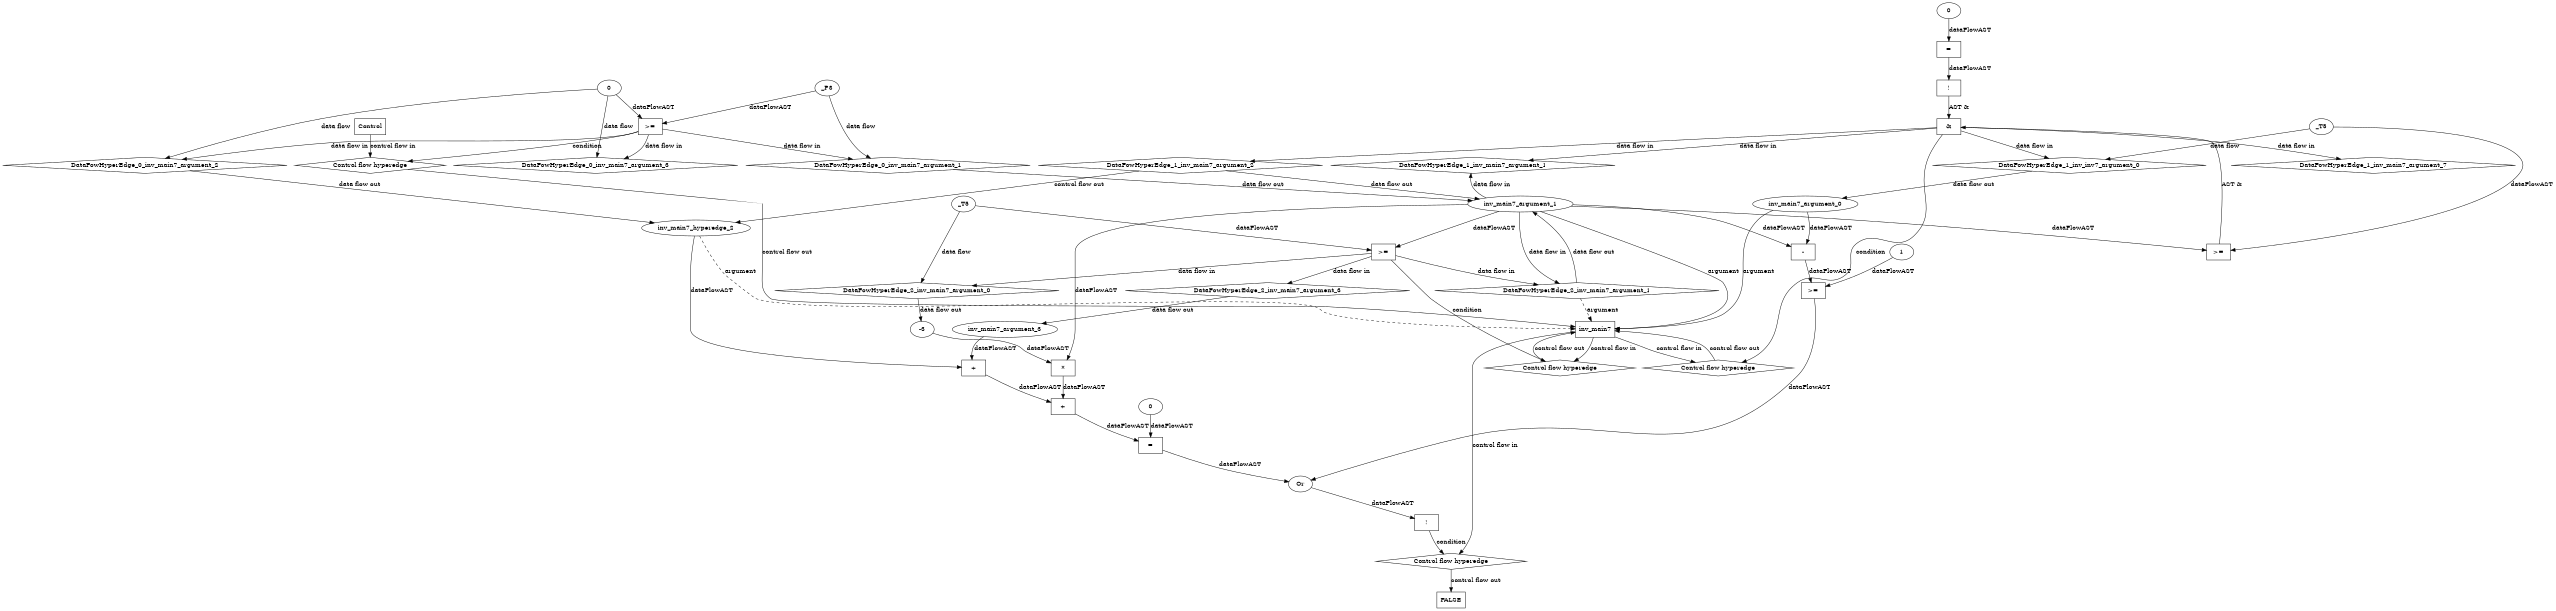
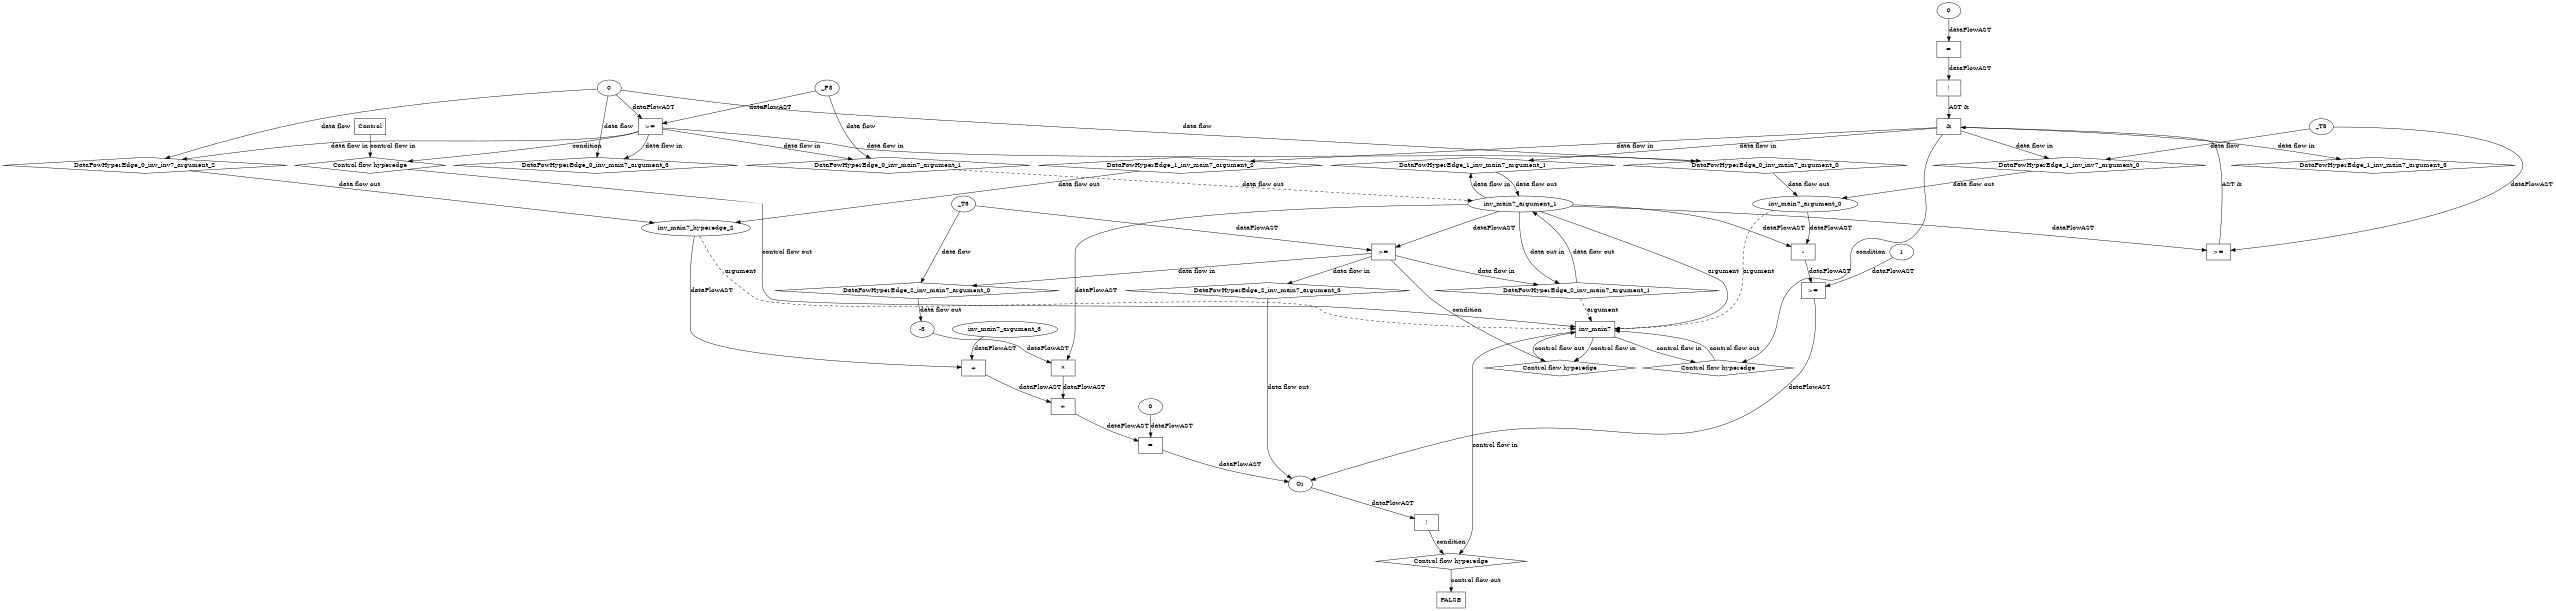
node "DataFowHyperEdge_0_inv_main7_argument_2": label "DataFowHyperEdge_0_inv_main7_argument_2" -> "DataFowHyperEdge_0_inv_inv7_argument_2"
node "DataFowHyperEdge_0_inv_main7_argument_0": added
node "DataFowHyperEdge_1_inv_main7_argument_7": label "DataFowHyperEdge_1_inv_main7_argument_7" -> "DataFowHyperEdge_1_inv_main7_argument_3"
edge "DataFowHyperEdge_1_inv_main7_argument_2" -> "inv_main7_hyperedge_2": label "control flow out" -> "data flow out"
edge "DataFowHyperEdge_0_inv_main7_argument_1" -> "inv_main7_argument_1": style solid -> dashed
edge "DataFowHyperEdge_1_inv_main7_argument_2" -> "inv_main7_argument_1": now "DataFowHyperEdge_1_inv_main7_argument_1" -> "inv_main7_argument_1"
edge "inv_main7_argument_1" -> "DataFowHyperEdge_2_inv_main7_argument_1": label "data flow in" -> "data out in"
edge "inv_main7_argument_0" -> "inv_main7": style solid -> dashed
edge "DataFowHyperEdge_2_inv_main7_argument_3" -> "inv_main7_argument_3": now "DataFowHyperEdge_2_inv_main7_argument_3" -> "Or"
